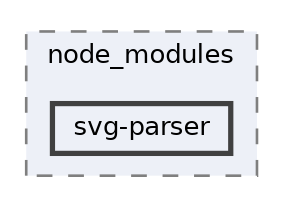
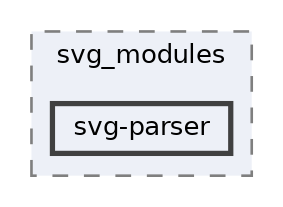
cluster "node_modules": label "node_modules" -> "svg_modules"
